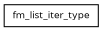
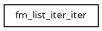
node "fm_list_iter_type": label "fm_list_iter_type" -> "fm_list_iter_iter"
